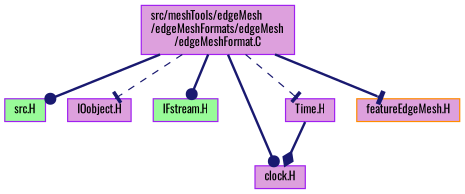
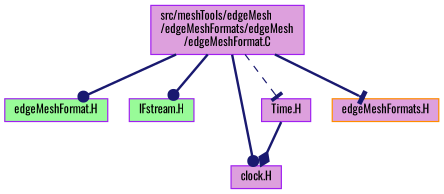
node "src.H": label "src.H" -> "edgeMeshFormat.H"
node "IOobject.H": removed
node "featureEdgeMesh.H": label "featureEdgeMesh.H" -> "edgeMeshFormats.H"
